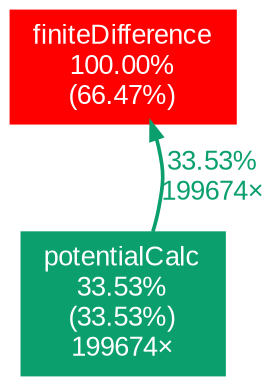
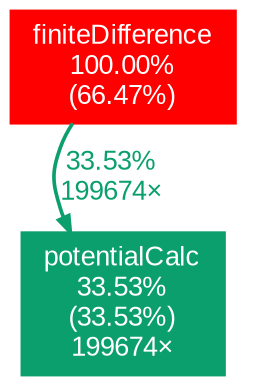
edge "potentialCalc 33.53% (33.53%) 199674×" -> "finiteDifference 100.00% (66.47%)": reversed
